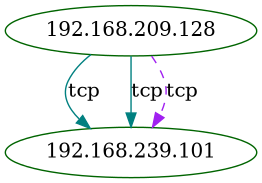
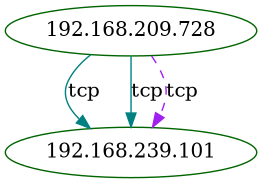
node "192.168.209.128": label "192.168.209.128" -> "192.168.209.728"
